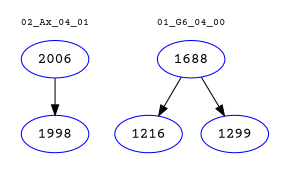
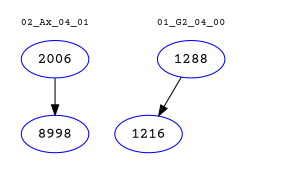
cluster "01_G6_04_00": label "01_G6_04_00" -> "01_G2_04_00"
node "1688": label "1688" -> "1288"
node "1998": label "1998" -> "8998"
node "1299": removed
